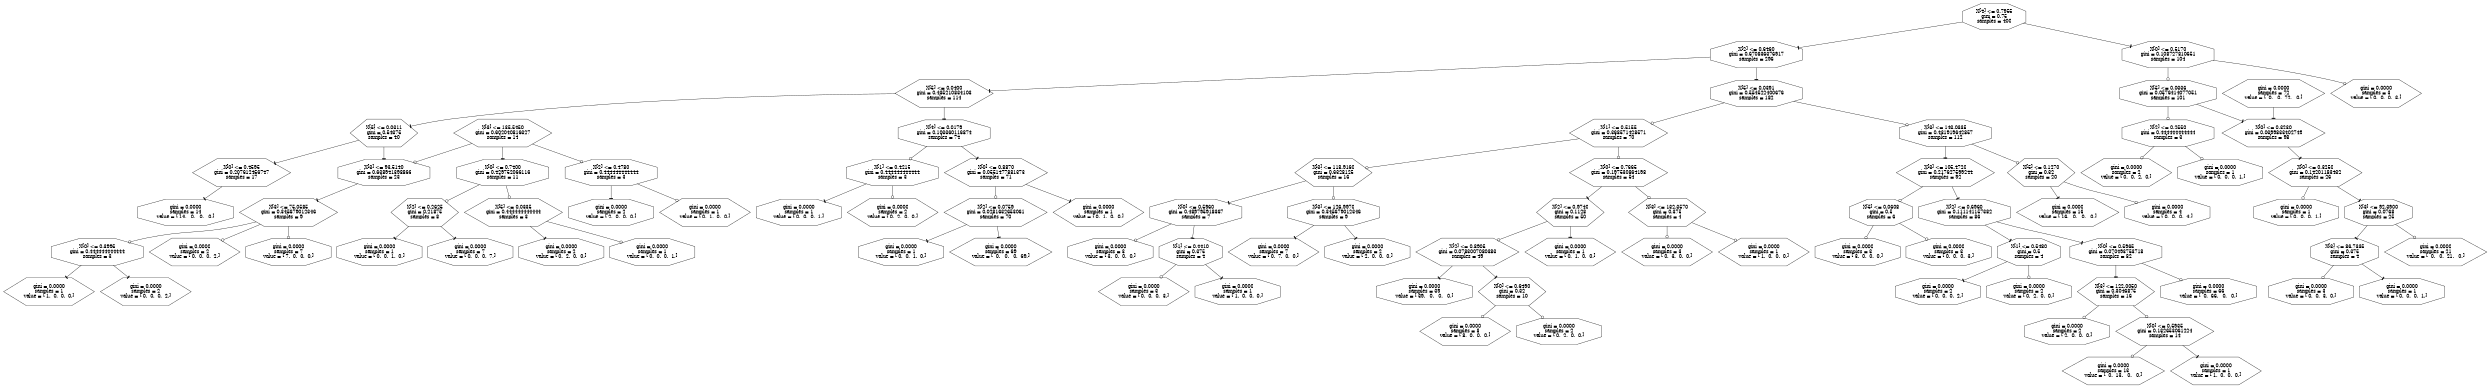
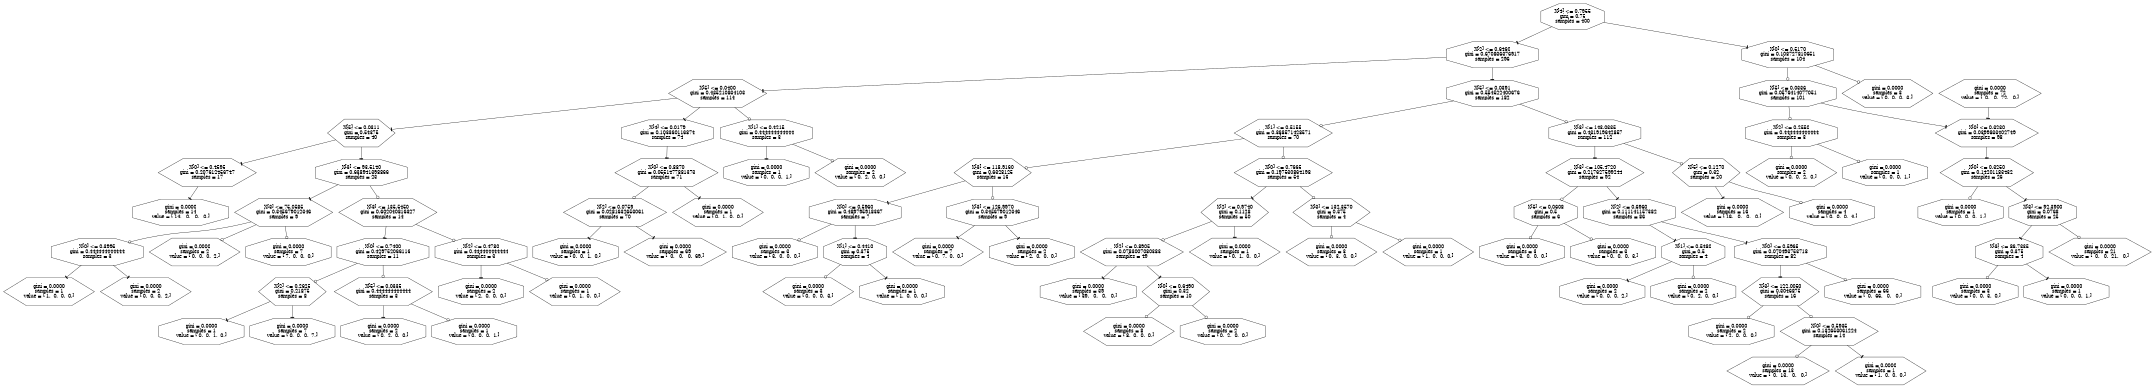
edge "X[4] <= 0.0179 gini = 0.103360116874 samples = 74" -> "X[1] <= 0.4215 gini = 0.444444444444 samples = 3": now "X[5] <= 0.0400 gini = 0.435210834103 samples = 114" -> "X[1] <= 0.4215 gini = 0.444444444444 samples = 3"
edge "X[3] <= 135.5450 gini = 0.602040816327 samples = 14" -> "X[3] <= 93.5140 gini = 0.638941398866 samples = 23": reversed
